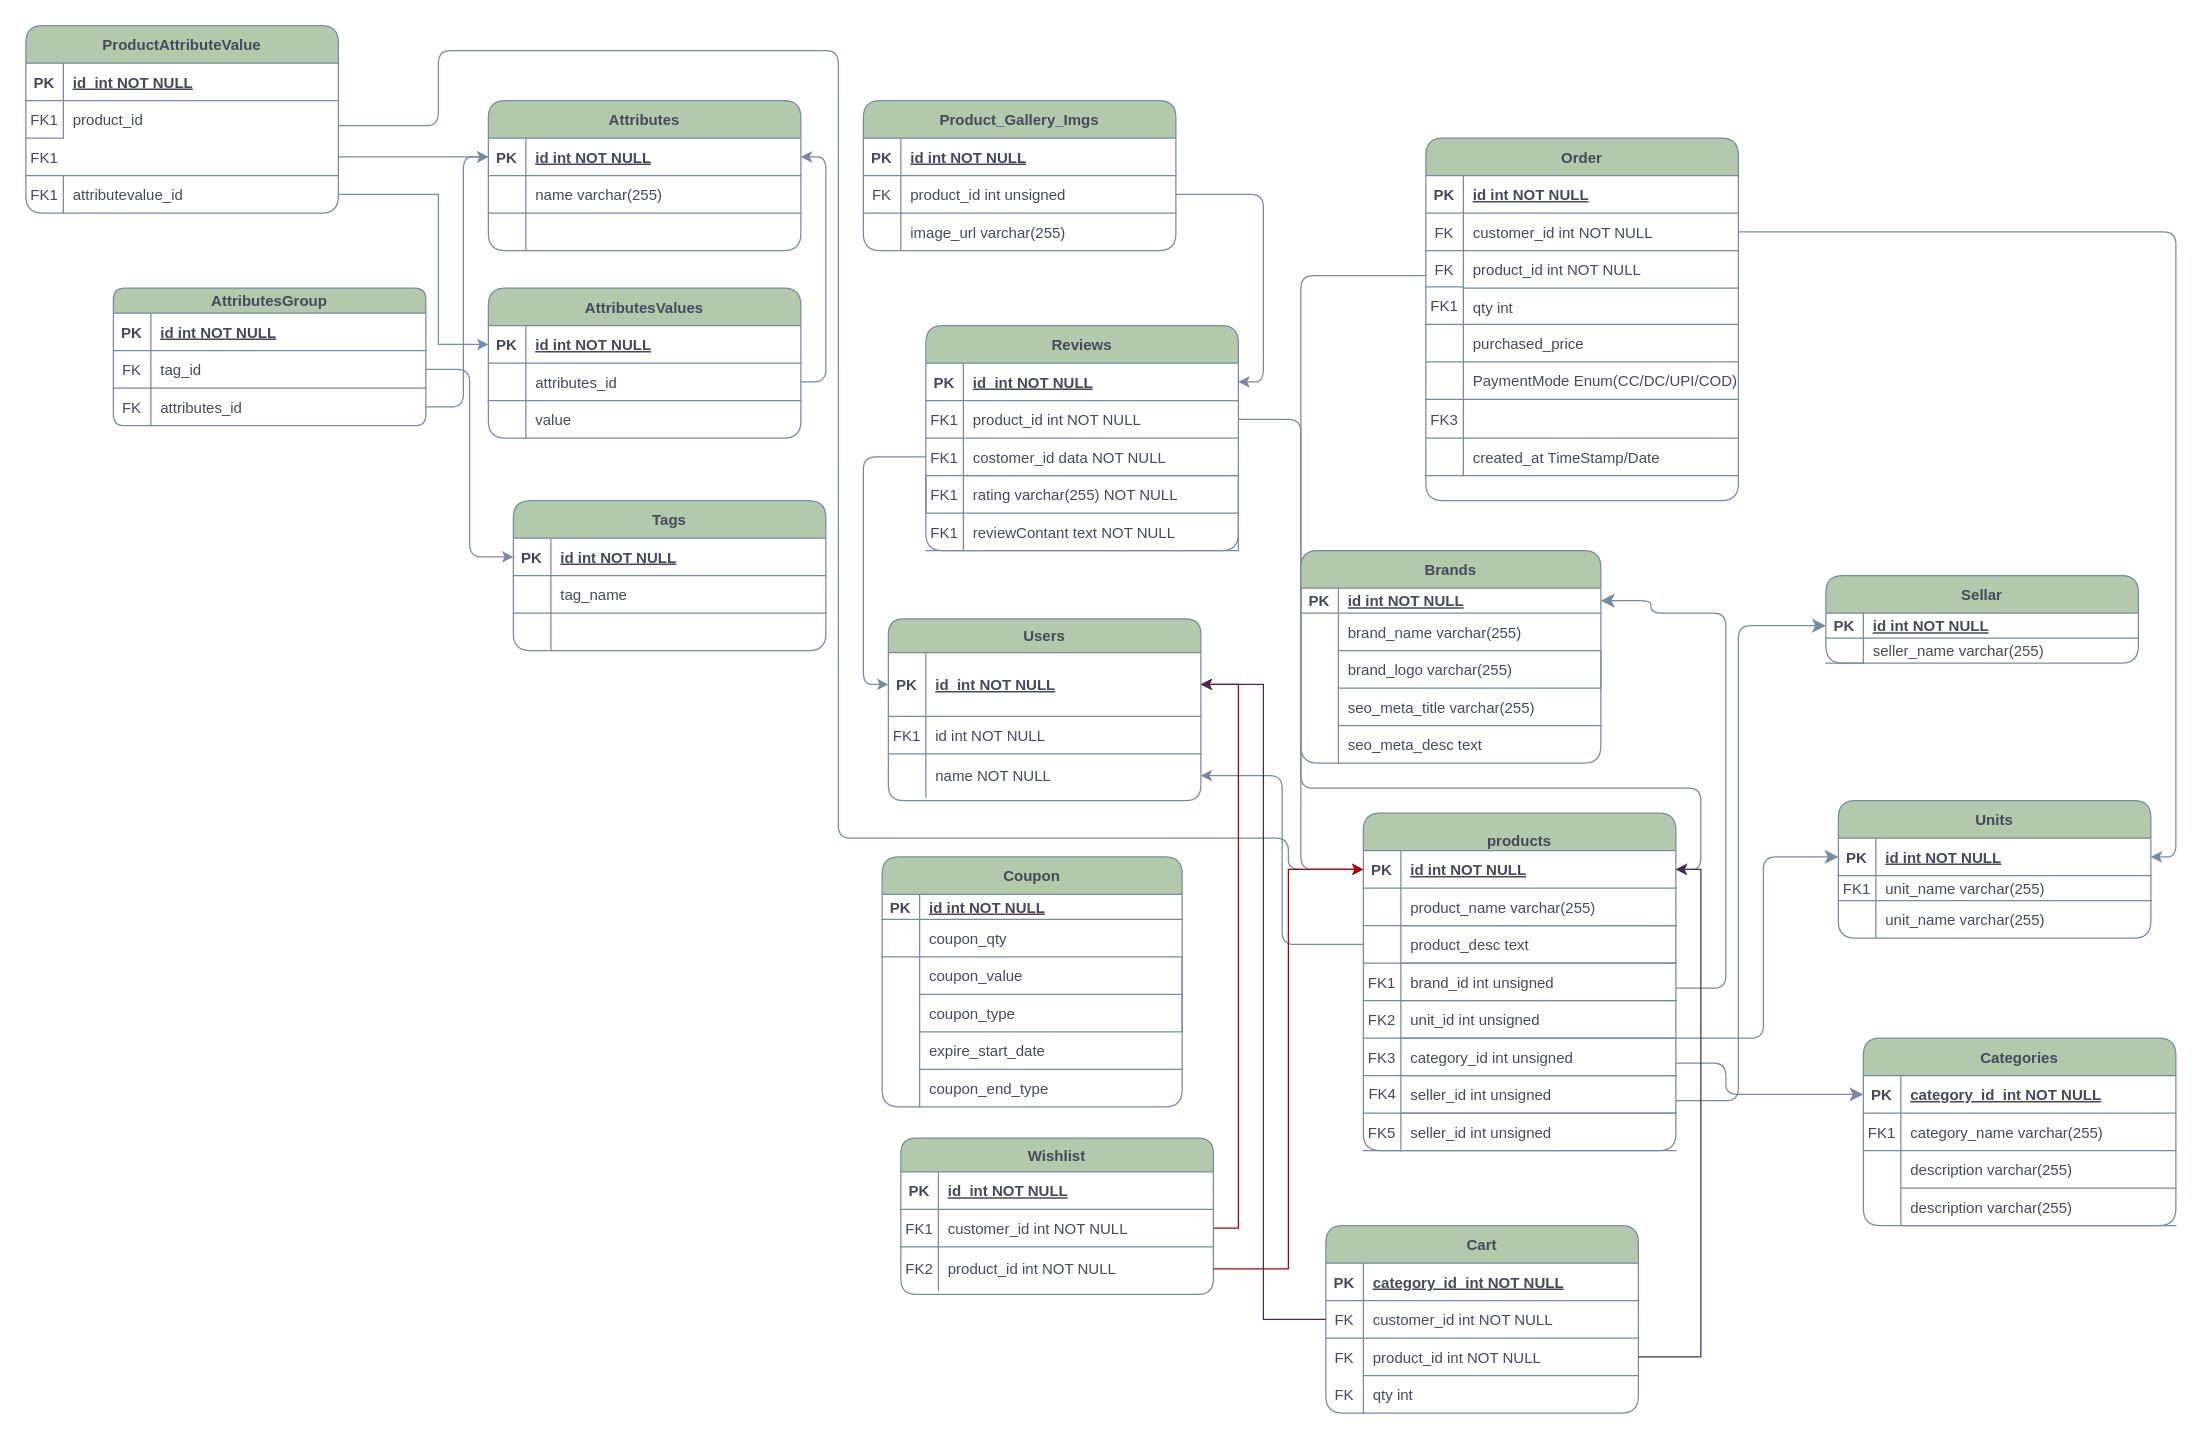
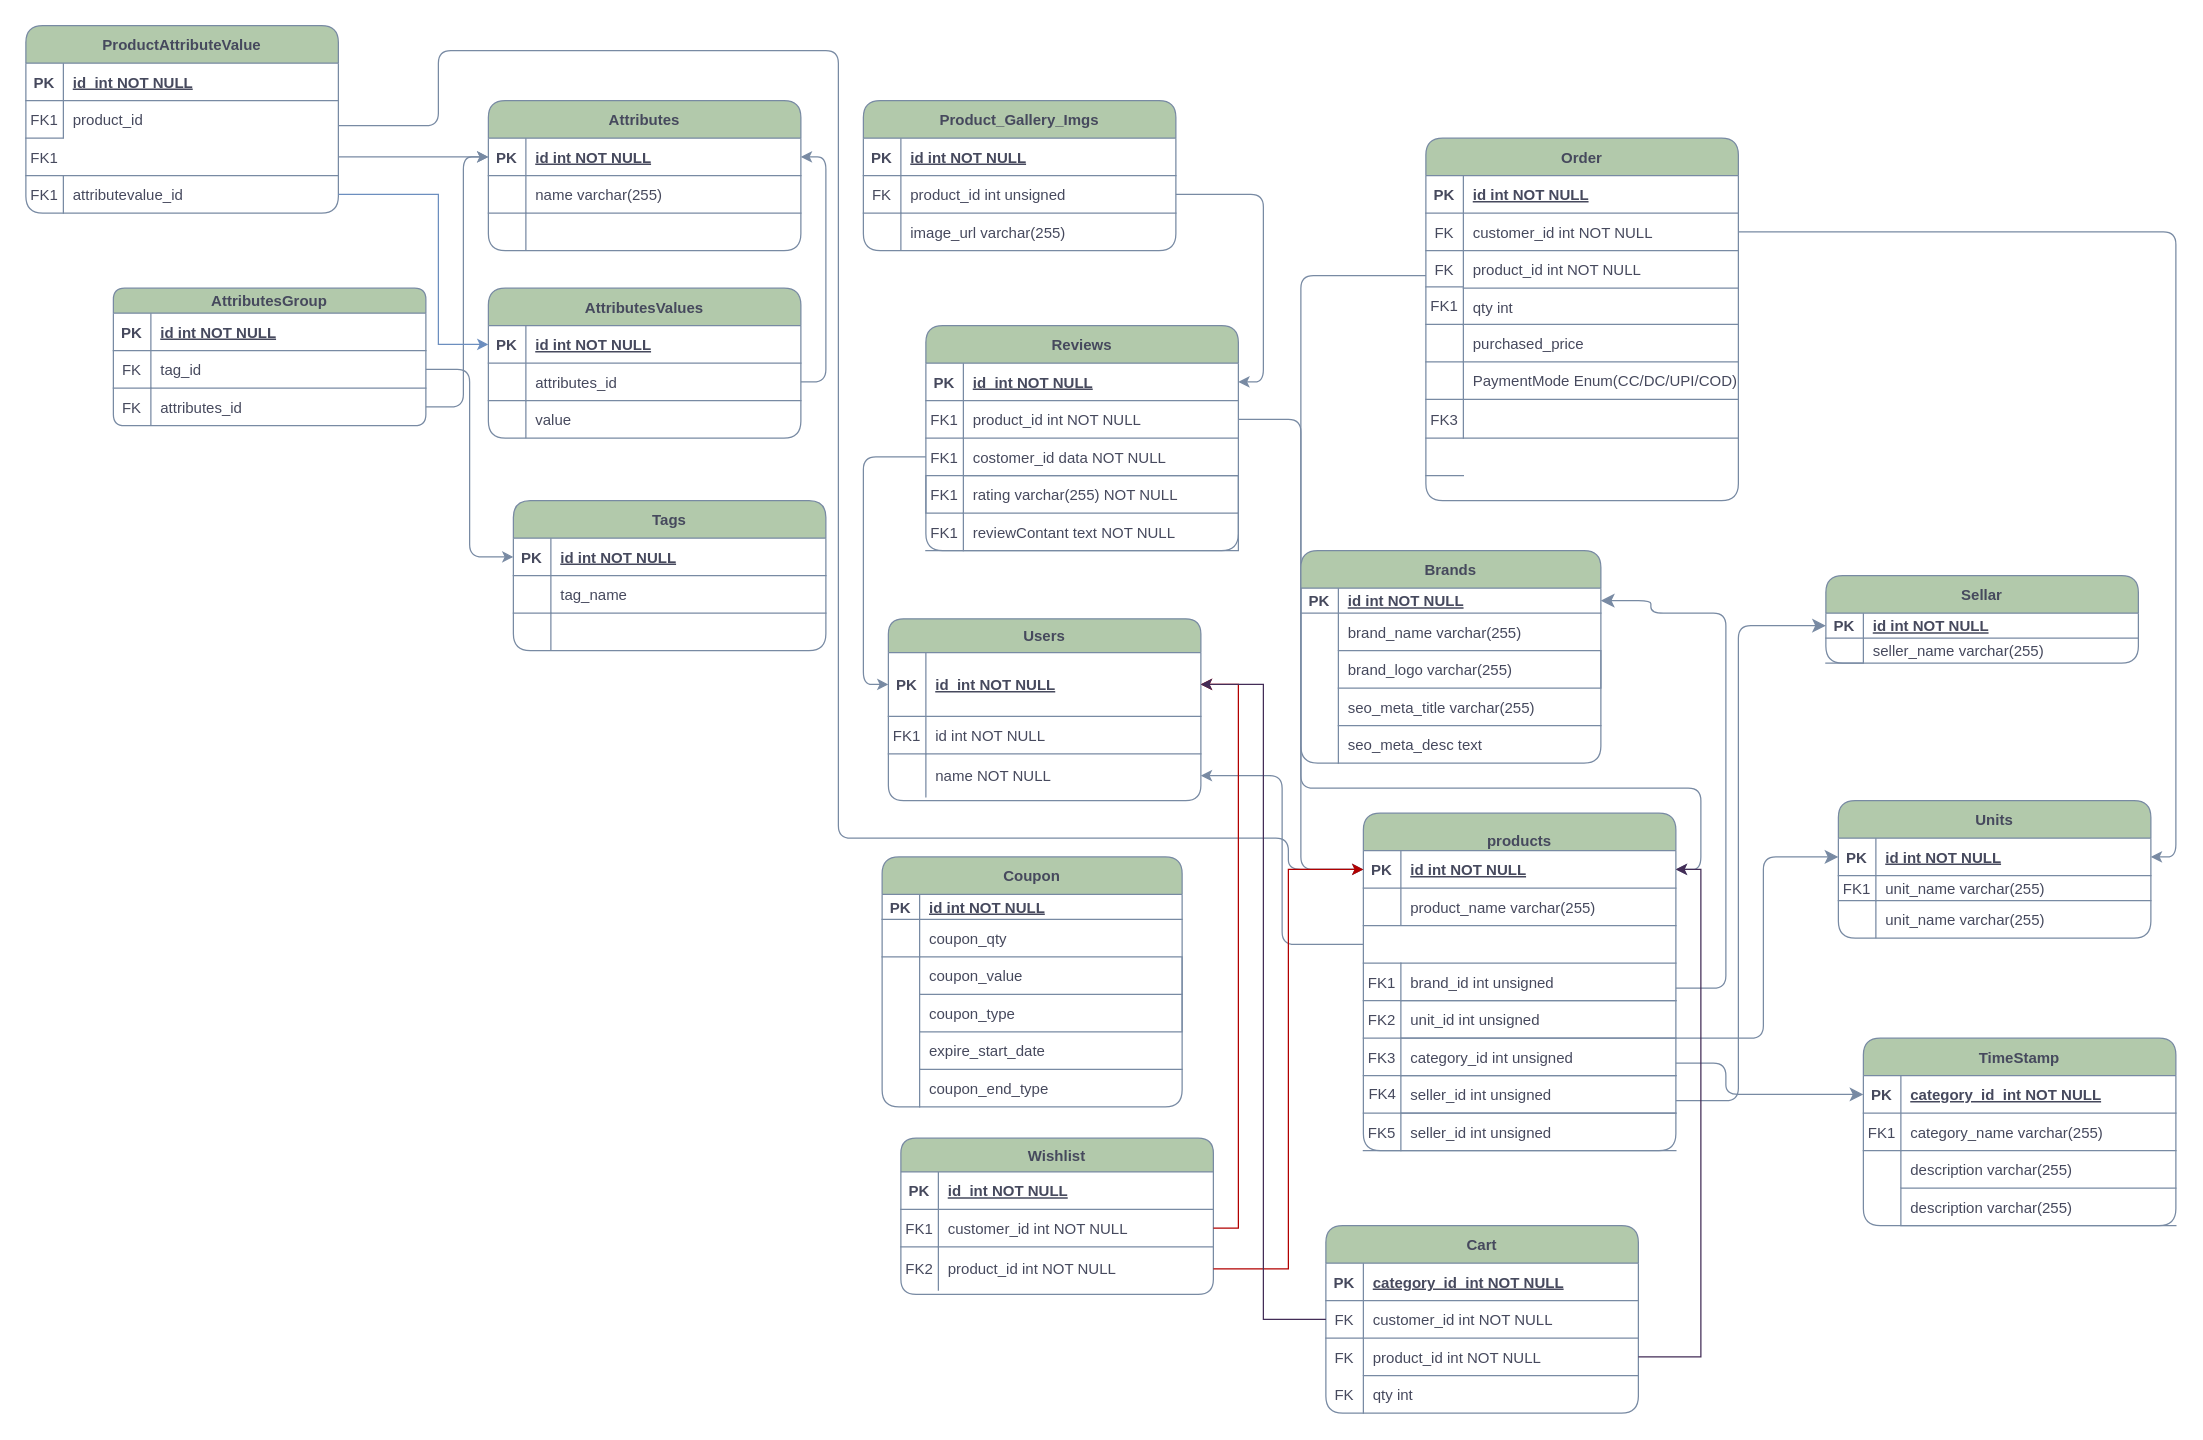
node "created_at TimeStamp/Date": removed
node "product_desc text": removed
node "Categories": label "Categories" -> "TimeStamp"
